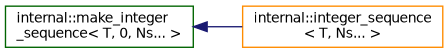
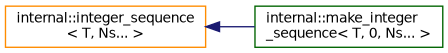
edge "internal::integer_sequence < T, Ns... >" -> "internal::make_integer _sequence< T, 0, Ns... >": reversed
